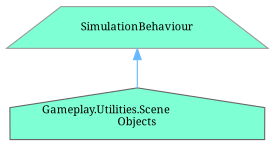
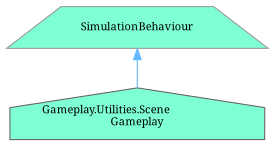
node "Gameplay.Utilities.Scene Objects": label "Gameplay.Utilities.Scene Objects" -> "Gameplay.Utilities.Scene Gameplay"
